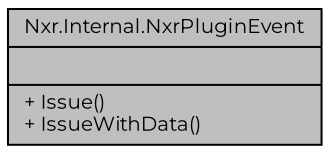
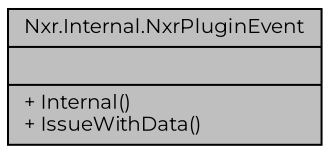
node "Nxr.Internal.NxrPluginEvent": text "+ Issue()" -> "+ Internal()"
